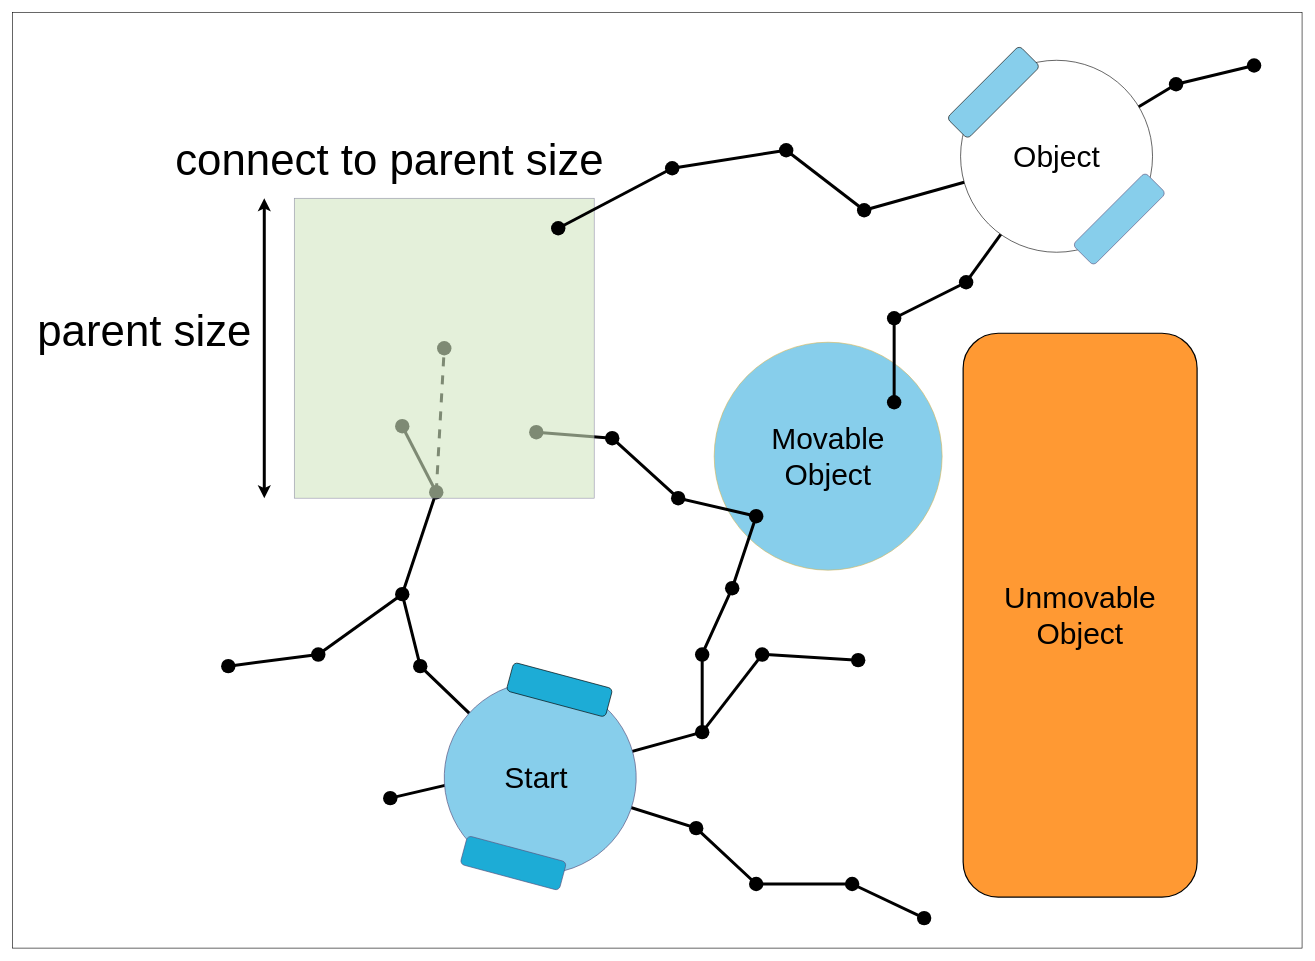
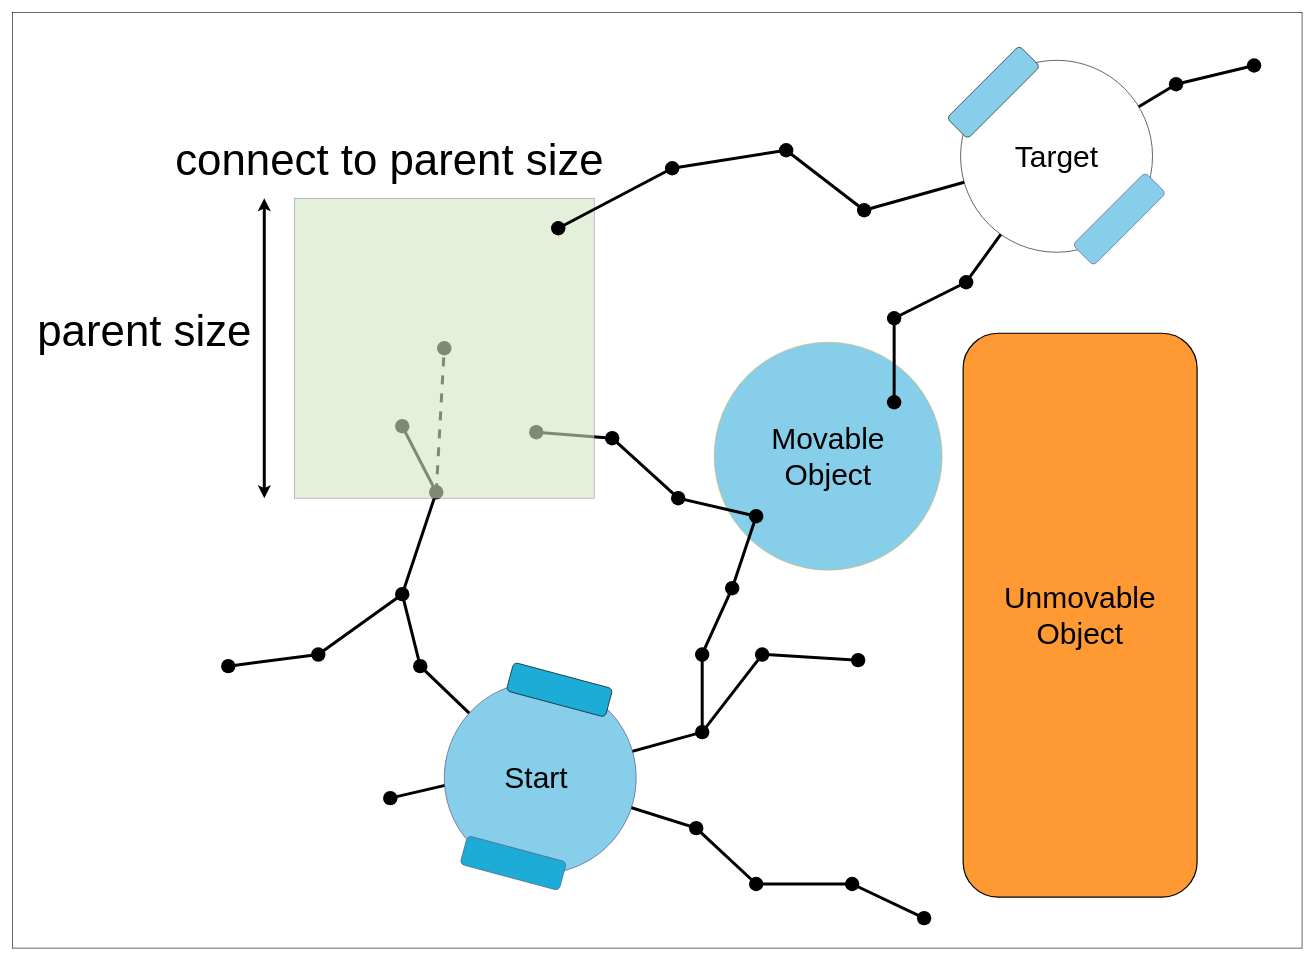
node "Object": label "Object" -> "Target"
